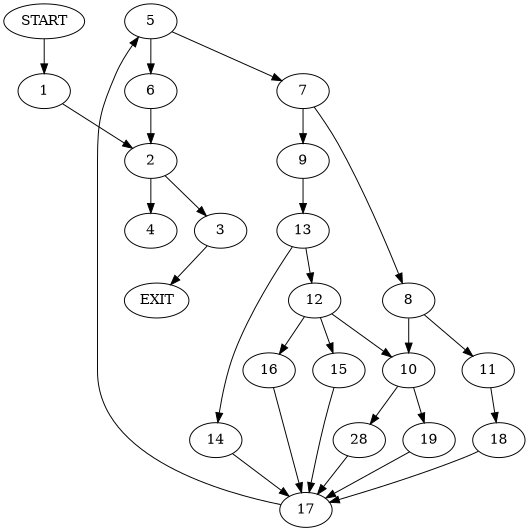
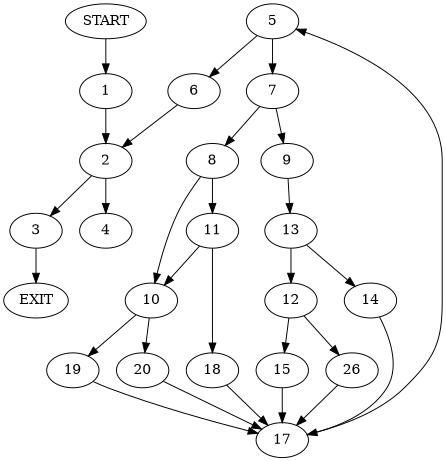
edge "12" -> "10": now "11" -> "10"
node "16": label "16" -> "26"
node "28": label "28" -> "20"
